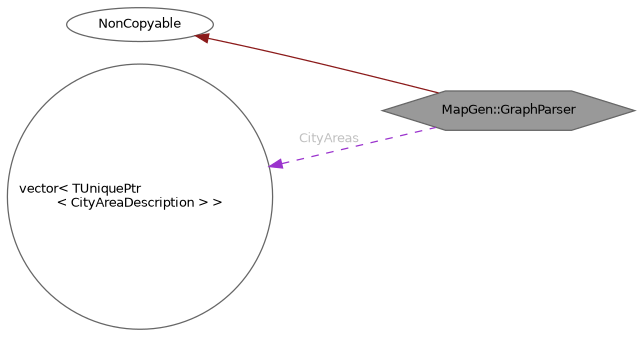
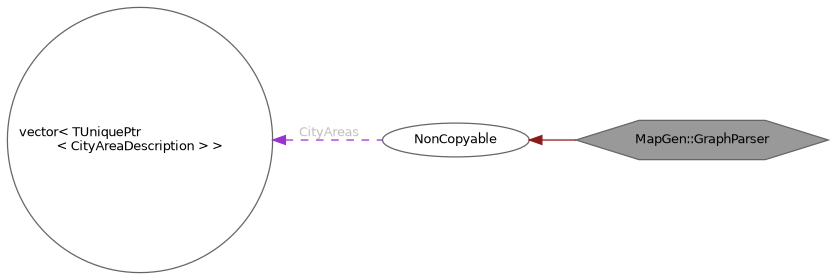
edge "MapGen::GraphParser" -> "vector< TUniquePtr < CityAreaDescription > >": now "NonCopyable" -> "vector< TUniquePtr < CityAreaDescription > >"
